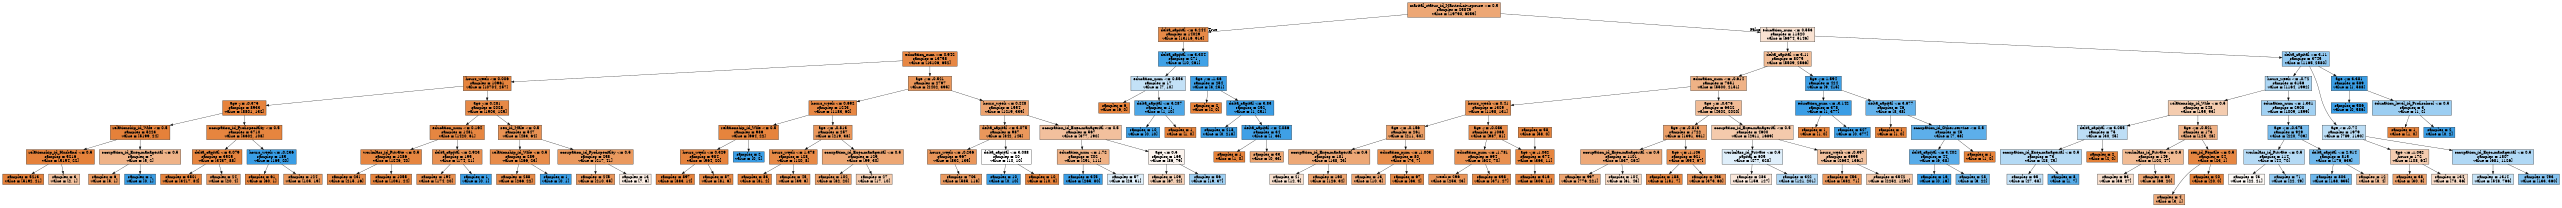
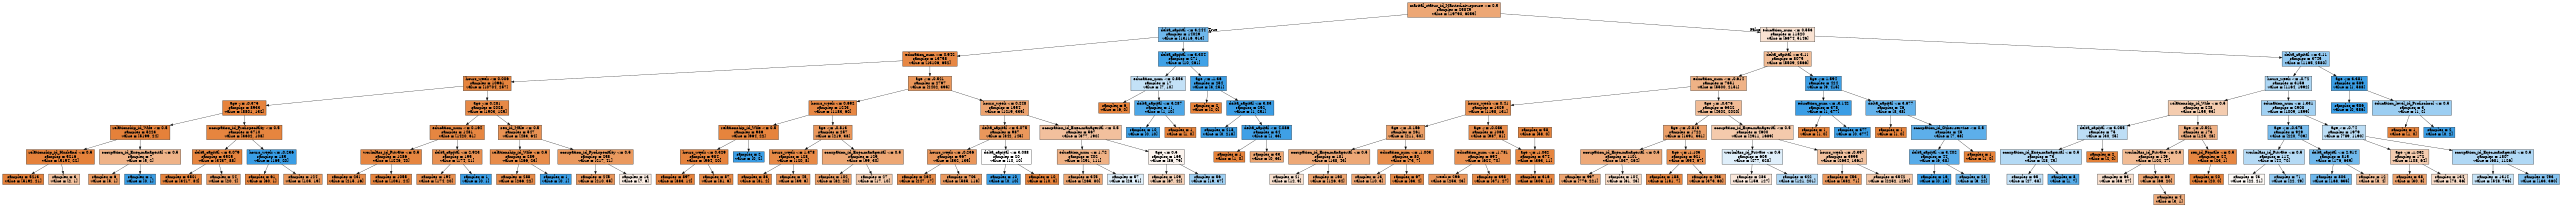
node "delta_capital <= 3.244 samples = 14029 value = [13116, 913]": fillcolor #e58139ed -> #399de5b9
edge "delta_capital <= 3.244 samples = 14029 value = [13116, 913]" -> "education_num <= 0.942 samples = 13758 value = [13106, 652]": added
edge "delta_capital <= 3.304 samples = 271 value = [10, 261]" -> "age <= -1.36 samples = 254 value = [3, 251]": added
edge "delta_capital <= 3.11 samples = 3745 value = [1165, 2580]" -> "age <= -0.74 samples = 1979 value = [789, 1190]": now "education_num <= 1.331 samples = 2908 value = [1009, 1899]" -> "age <= -0.74 samples = 1979 value = [789, 1190]"
node "samples = 327 value = [0, 377]": label "samples = 327 value = [0, 377]" -> "samples = 377 value = [0, 377]"
edge "age <= -0.083 samples = 1068 value = [987, 81]" -> "education_num <= -1.781 samples = 694 value = [624, 70]": removed
node "workclass_id_Private <= 0.5 capital = 605 value = [277, 328]": label "workclass_id_Private <= 0.5 capital = 605 value = [277, 328]" -> "workclass_id_Private <= 0.5 samples = 605 value = [277, 328]"
node "age <= -1.032 hours = 172 value = [108, 64]": label "age <= -1.032 hours = 172 value = [108, 64]" -> "age <= -1.032 samples = 172 value = [108, 64]"
edge "sex_id_Female <= 0.5 samples = 24 value = [23, 1]" -> "samples = 4 value = [3, 1]": now "samples = 86 value = [66, 20]" -> "samples = 4 value = [3, 1]"
node "samples = 264 value = [247, 17]": added
node "samples = 345 value = [265, 80]": fillcolor #399de5fe -> #e58139b2
